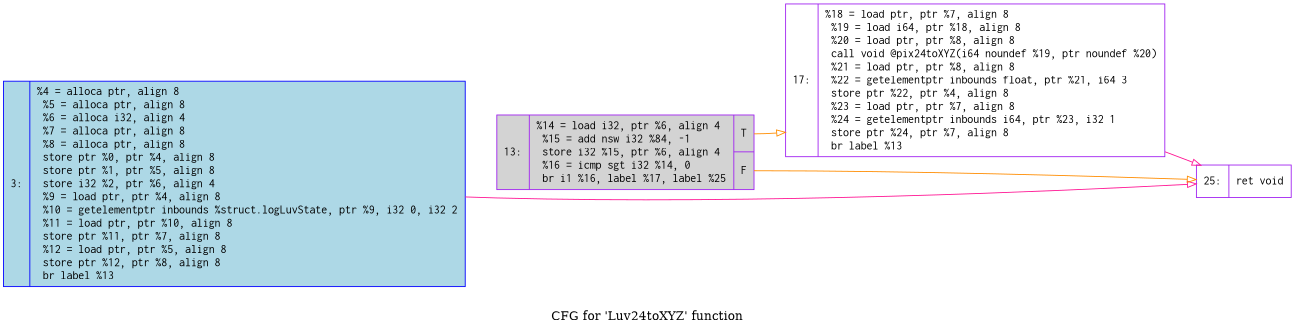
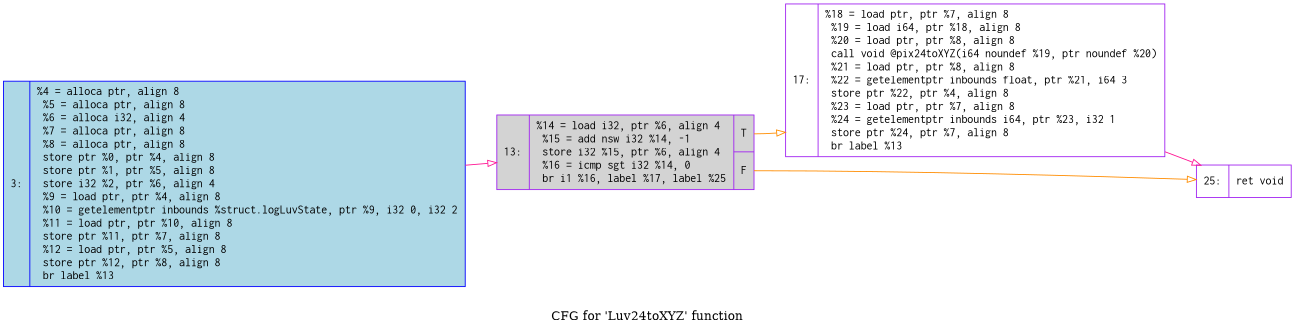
node "13:": text "%15 = add nsw i32 %84, -1" -> "%15 = add nsw i32 %14, -1"
edge "3:" -> "25:": now "3:" -> "13:"
